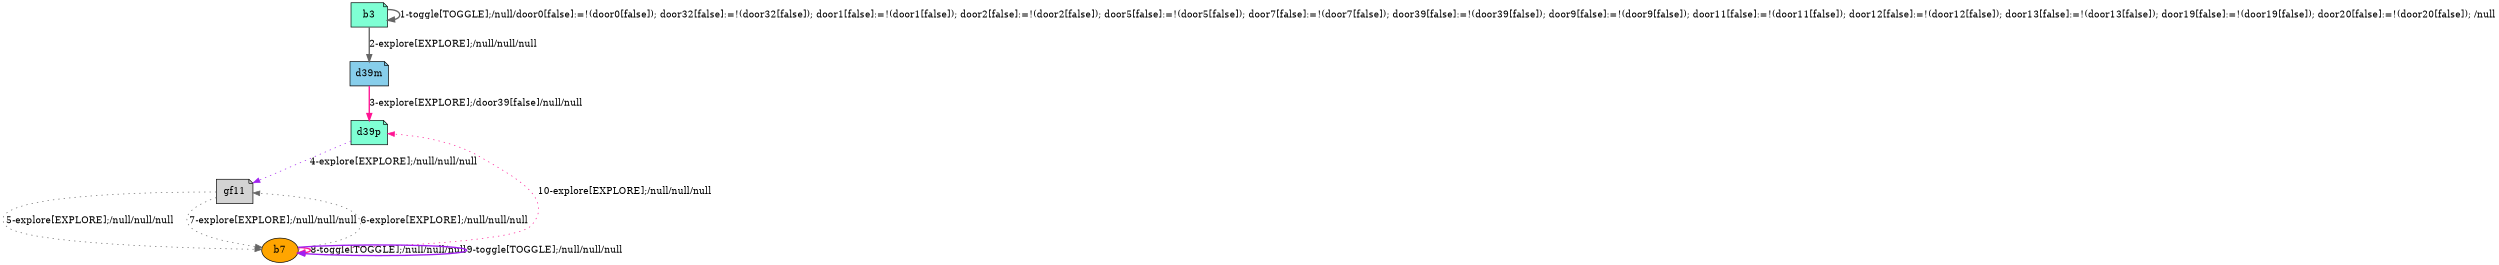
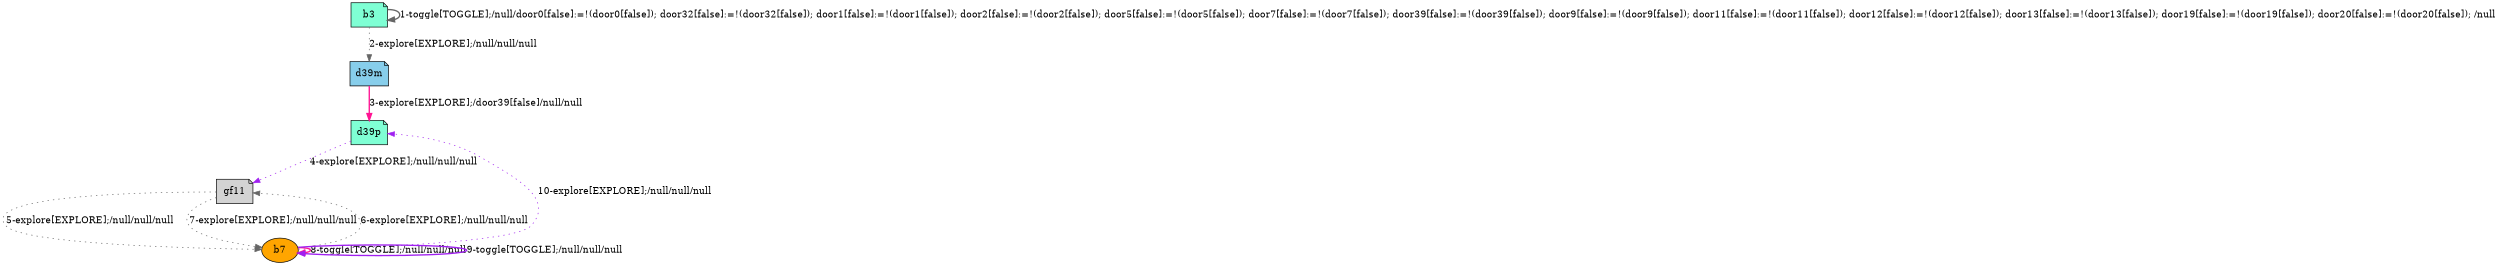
edge "b3" -> "d39m": style bold -> dotted
edge "b7" -> "d39p": color deeppink -> purple
